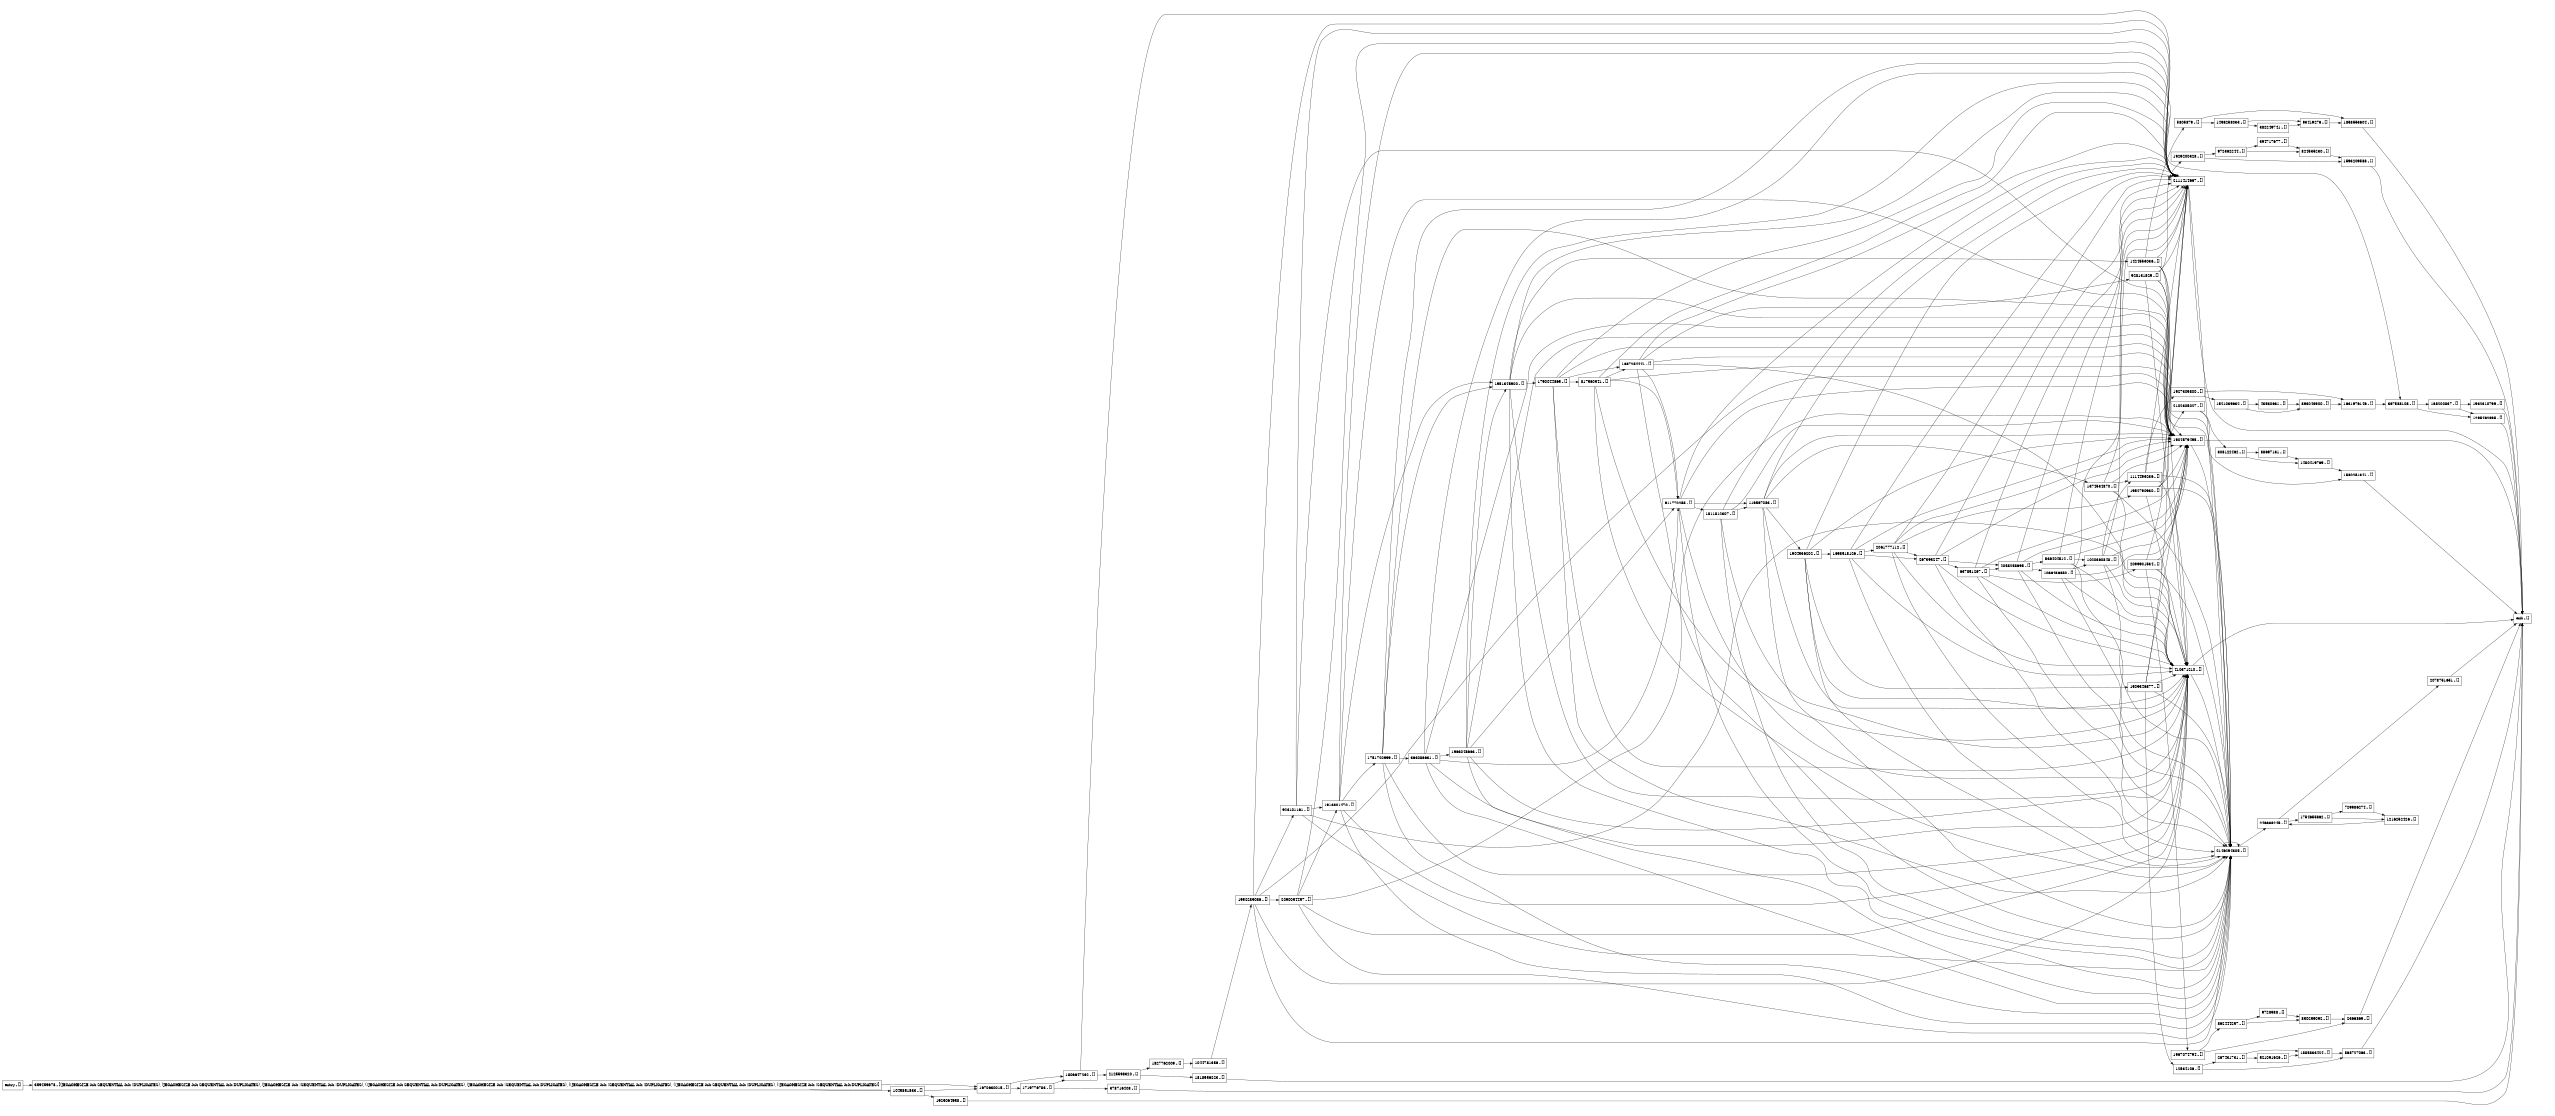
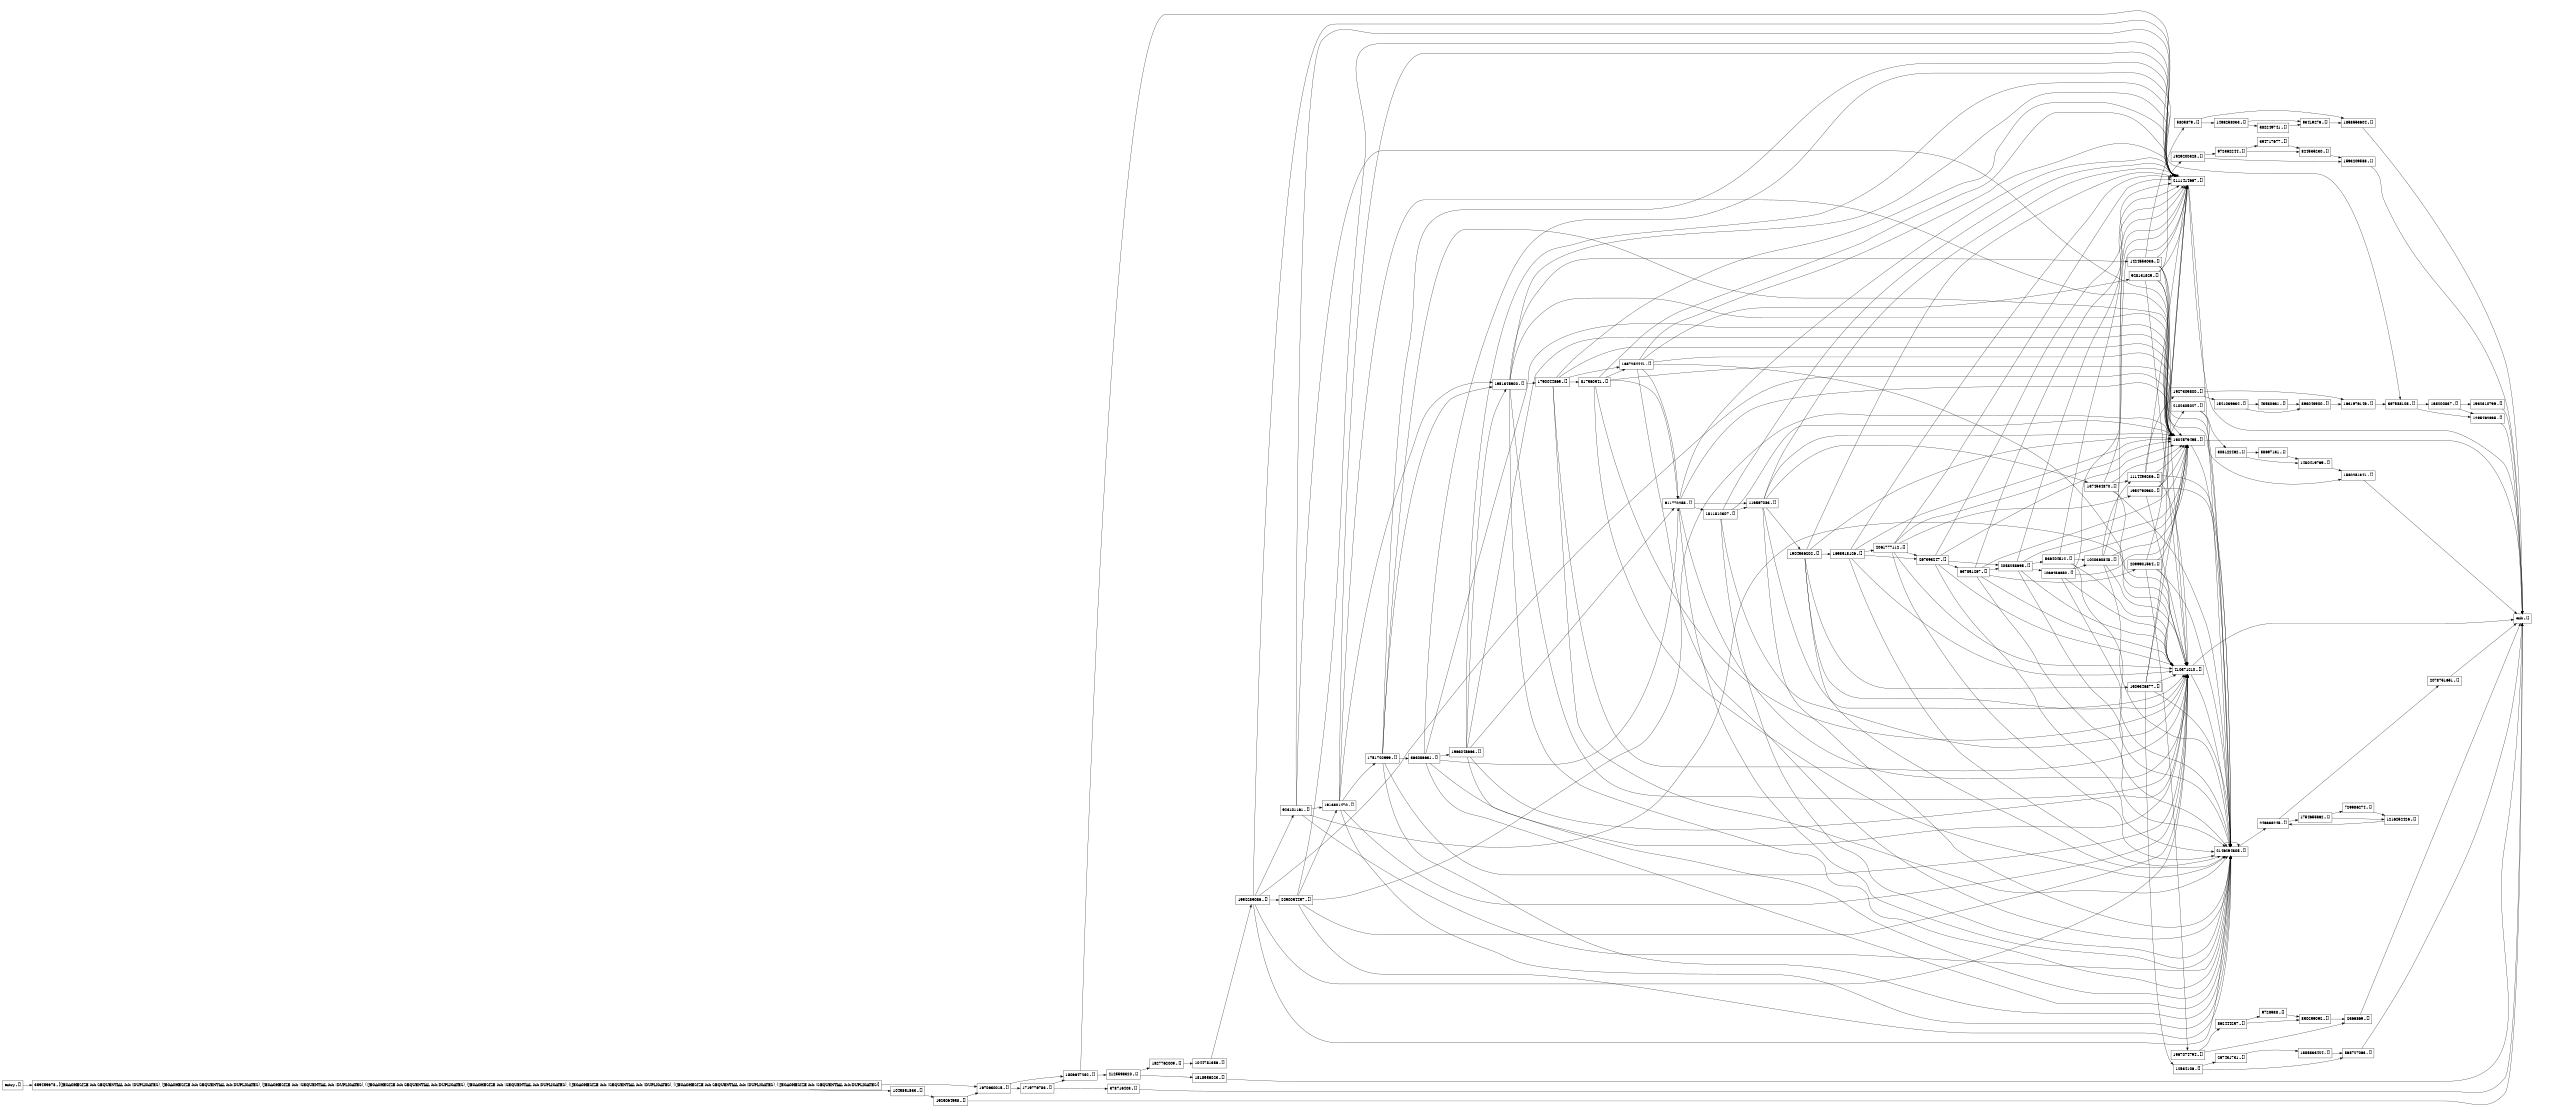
edge "1114493236 - []" -> "1904579495 - []": added
node "521091626 - []": removed
edge "1045851833 - []" -> "1670630015 - []": now "1925064958 - []" -> "1670630015 - []"
